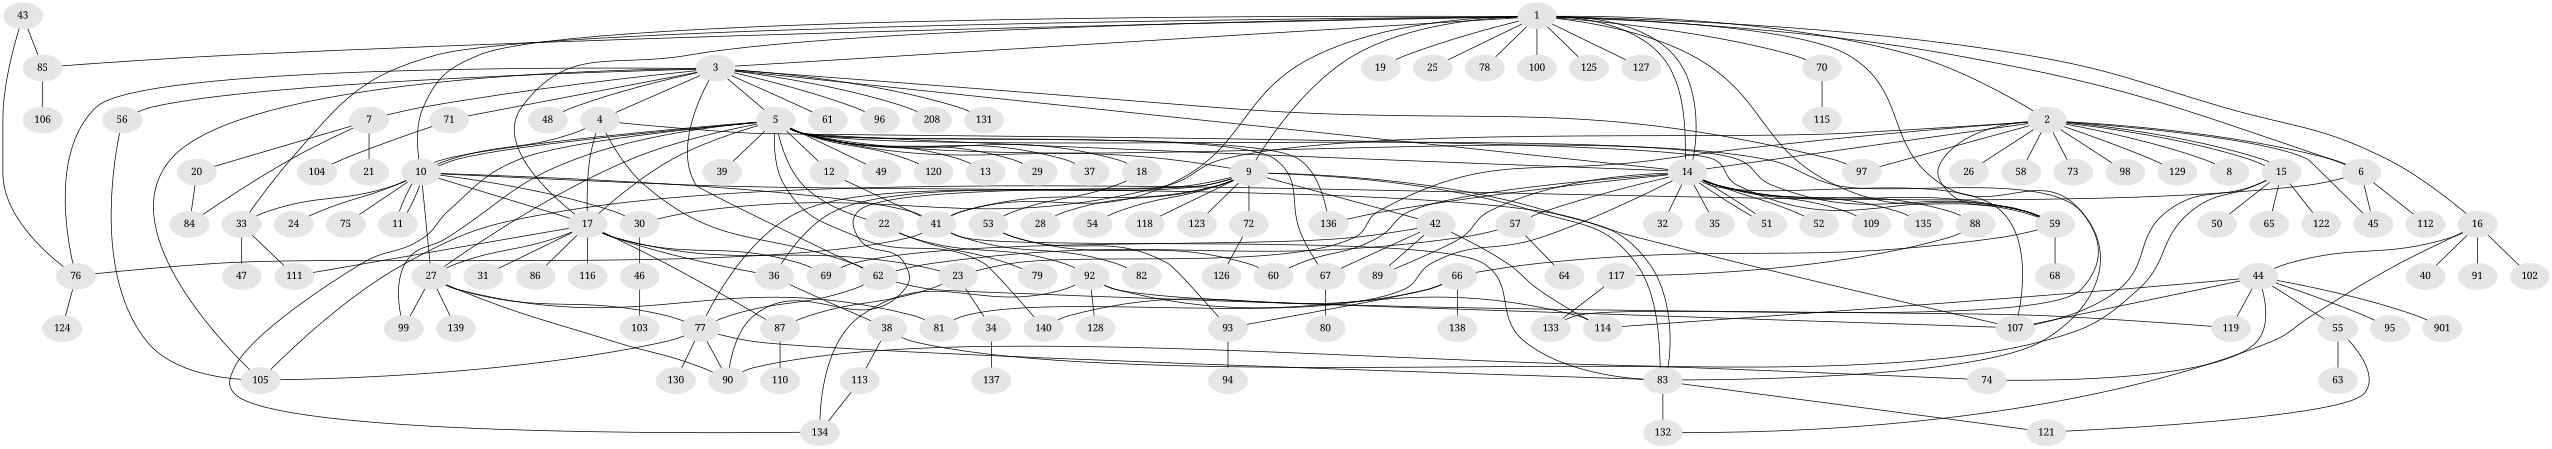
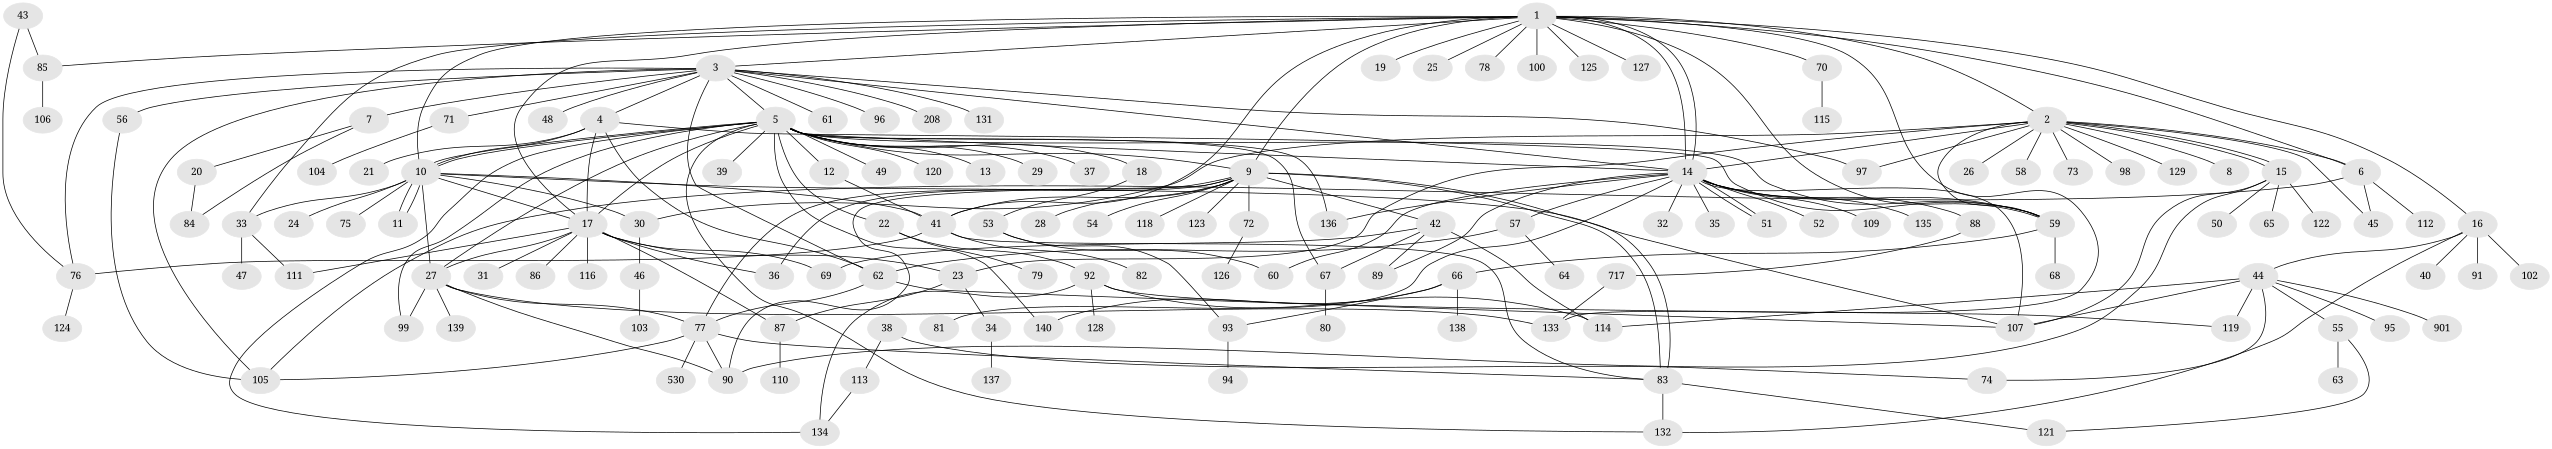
edge "7" -- "21": now "4" -- "21"
edge "5" -- "83": now "5" -- "132"
node "117": label "117" -> "717"
edge "36" -- "38": removed
edge "27" -- "81": now "27" -- "133"
node "130": label "130" -> "530"
